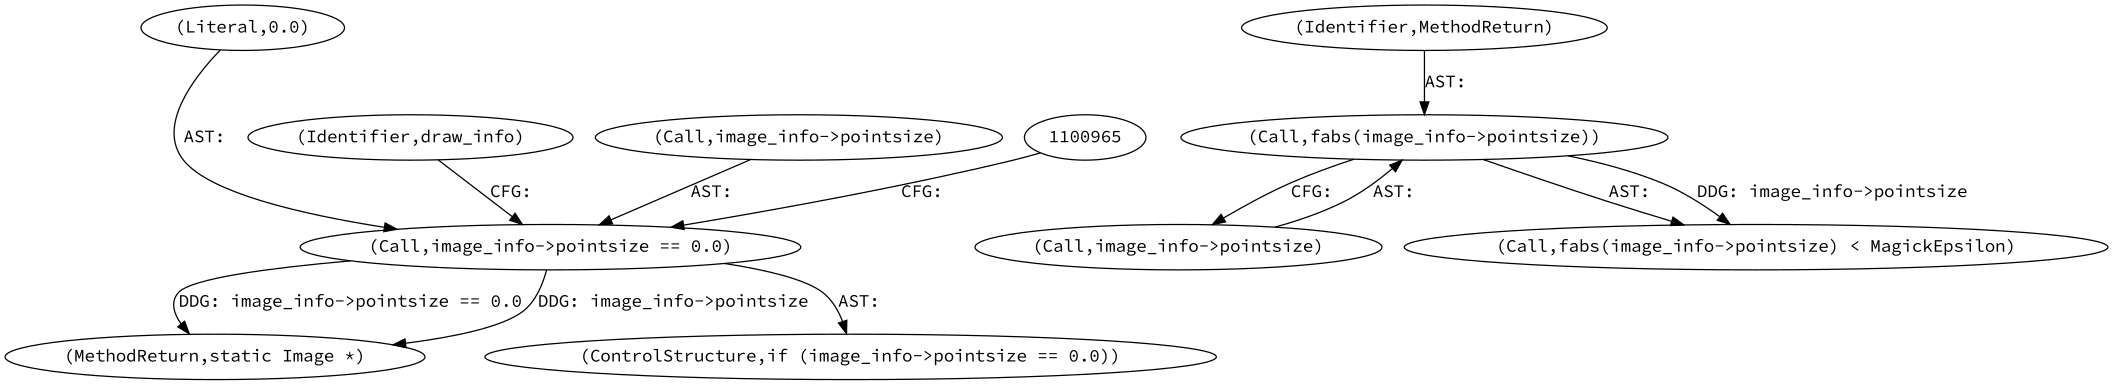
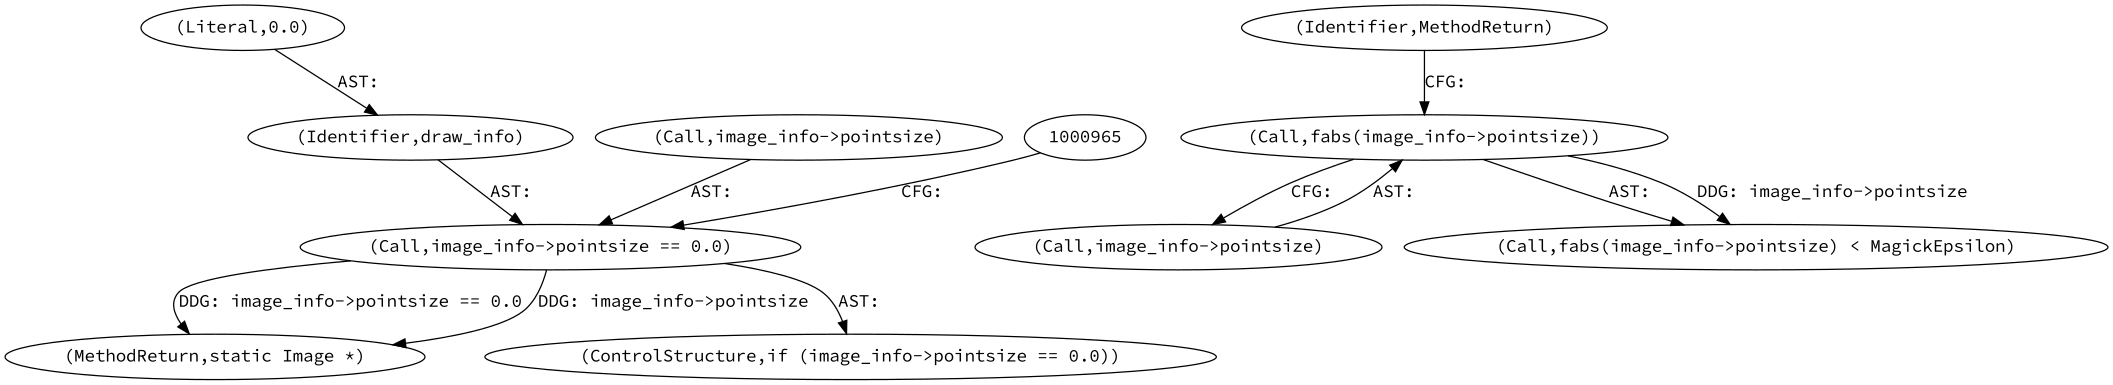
edge "(Identifier,MethodReturn)" -> "(Call,fabs(image_info->pointsize))": label "AST: " -> "CFG: "
node "1100965": label "1100965" -> "1000965"
edge "(Literal,0.0)" -> "(Call,image_info->pointsize == 0.0)": now "(Literal,0.0)" -> "(Identifier,draw_info)"
edge "(Identifier,draw_info)" -> "(Call,image_info->pointsize == 0.0)": label "CFG: " -> "AST: "
